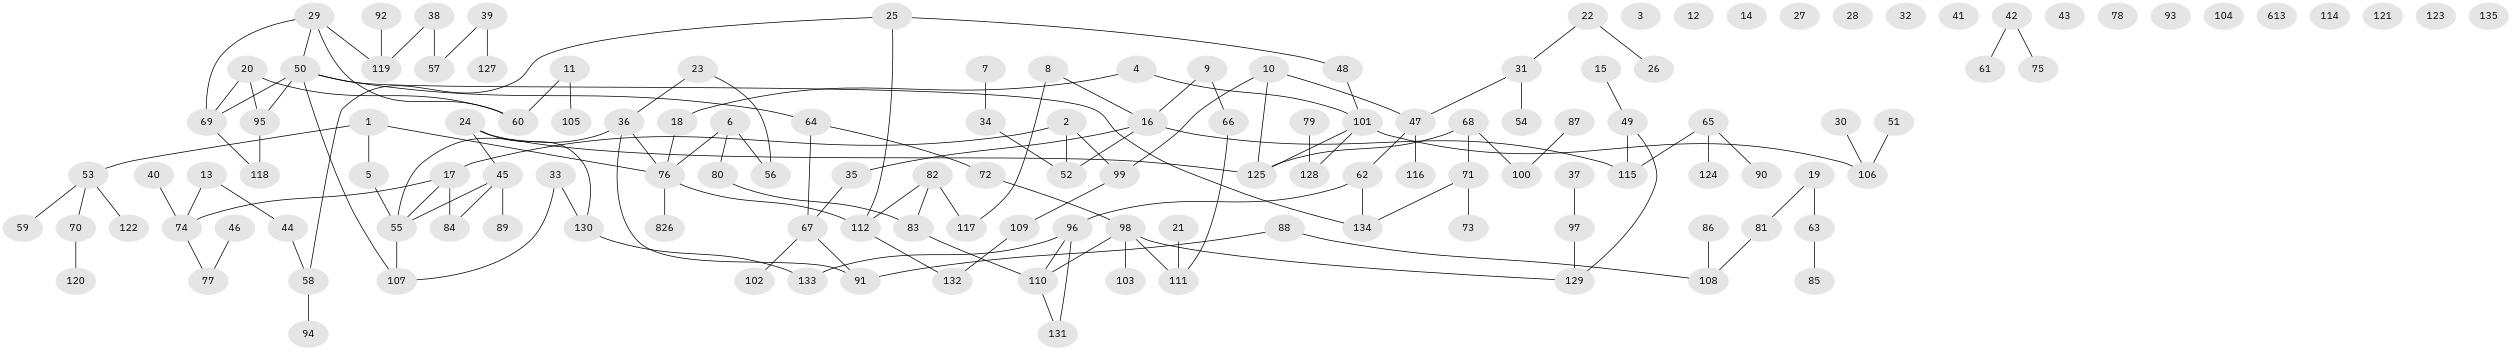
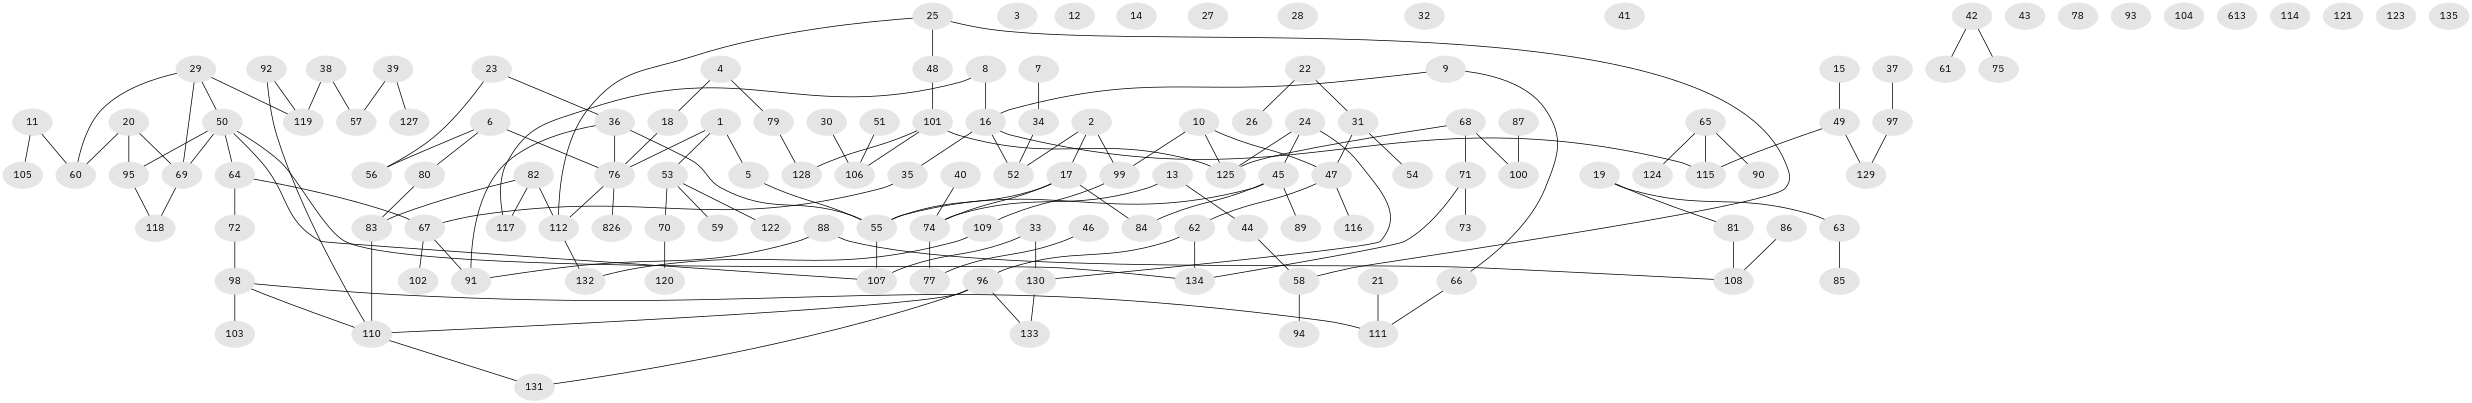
edge "4" -- "101": now "4" -- "79"
edge "92" -- "110": added
edge "98" -- "129": removed
